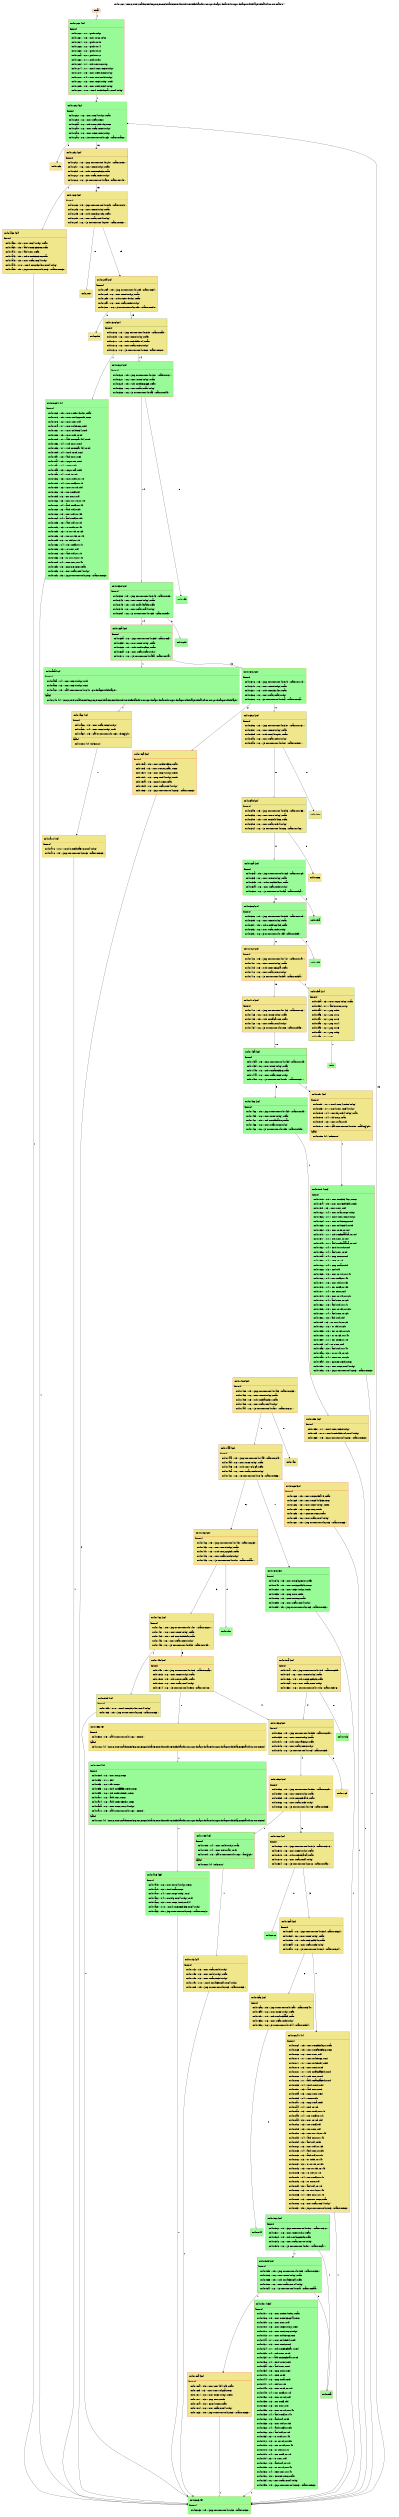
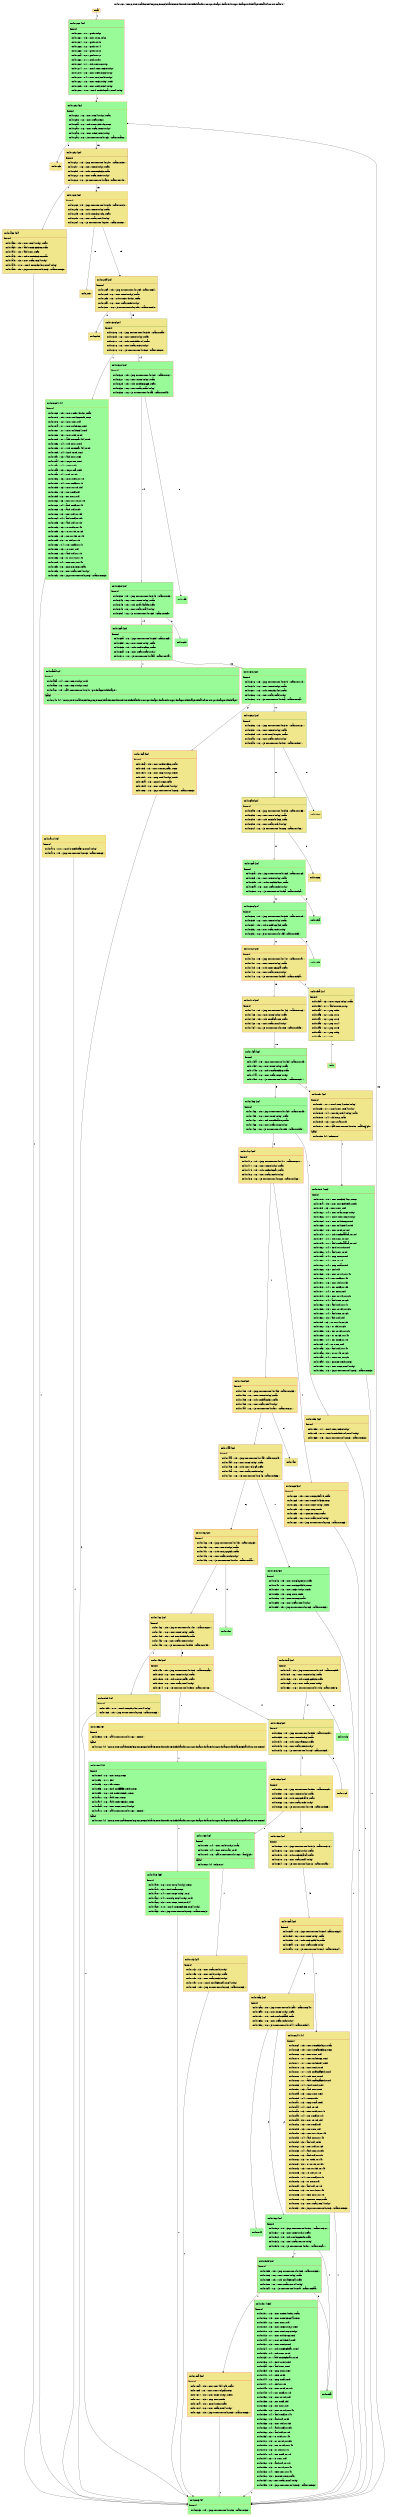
node "0x401a66 [12]": removed
node "0x401472 [28]": added
node "0x402002": removed
edge "0x4015a6 [28]" -> "0x4015c2 [28]": added, label "2"
